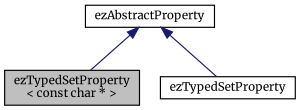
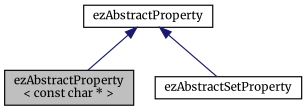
node "ezTypedSetProperty < const char * >": label "ezTypedSetProperty < const char * >" -> "ezAbstractProperty < const char * >"
node "ezTypedSetProperty": label "ezTypedSetProperty" -> "ezAbstractSetProperty"
